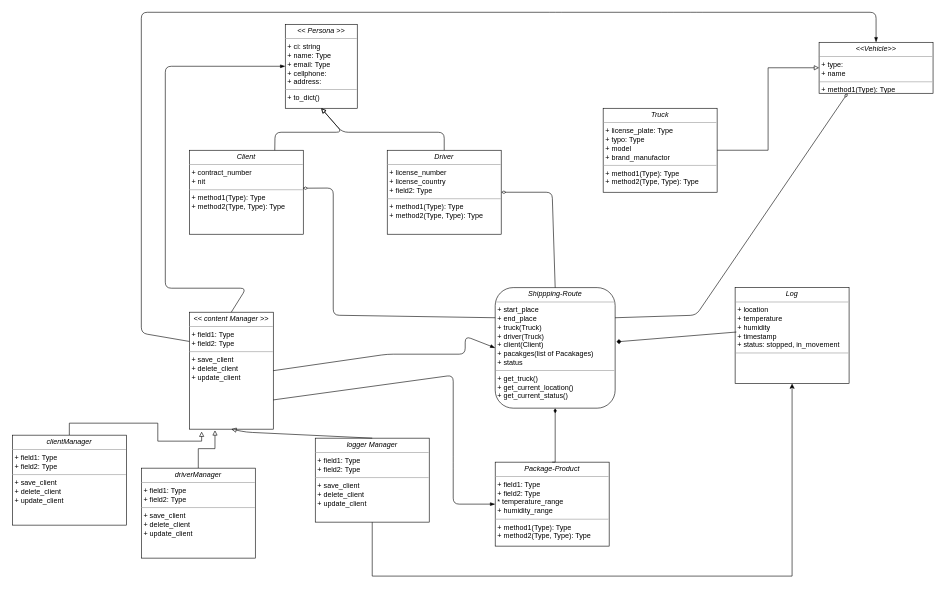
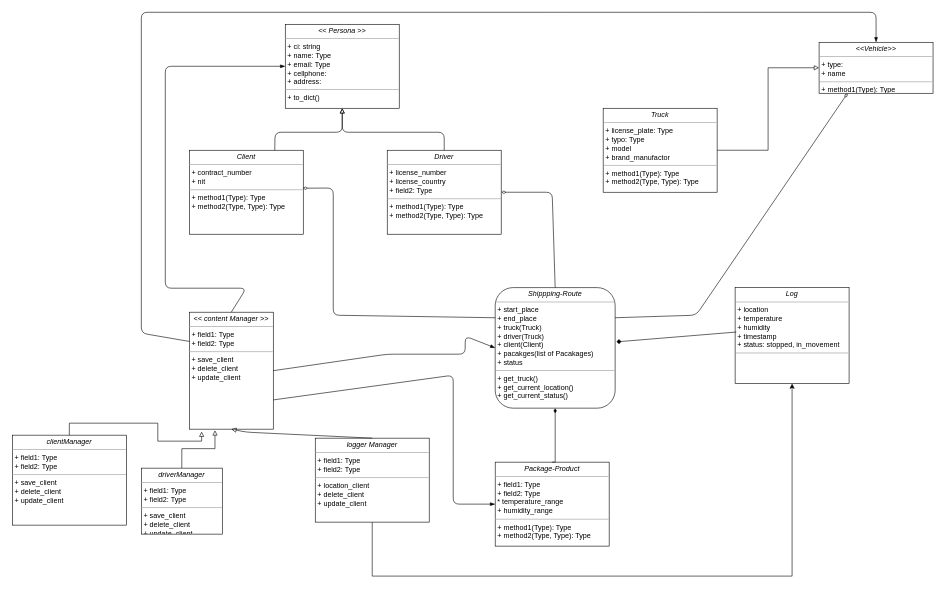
node "<< Persona >> + ci: string + name: Type + email: Type + cellphone: + address: + to_dict()": size 72x84 -> 114x84
node "logger Manager + field1: Type + field2: Type + save_client + delete_client + update_client": label "logger Manager + field1: Type + field2: Type + save_client + delete_client + update_client" -> "logger Manager + field1: Type + field2: Type + location_client + delete_client + update_client"
node "driverManager + field1: Type + field2: Type + save_client + delete_client + update_client": size 114x90 -> 81x66
